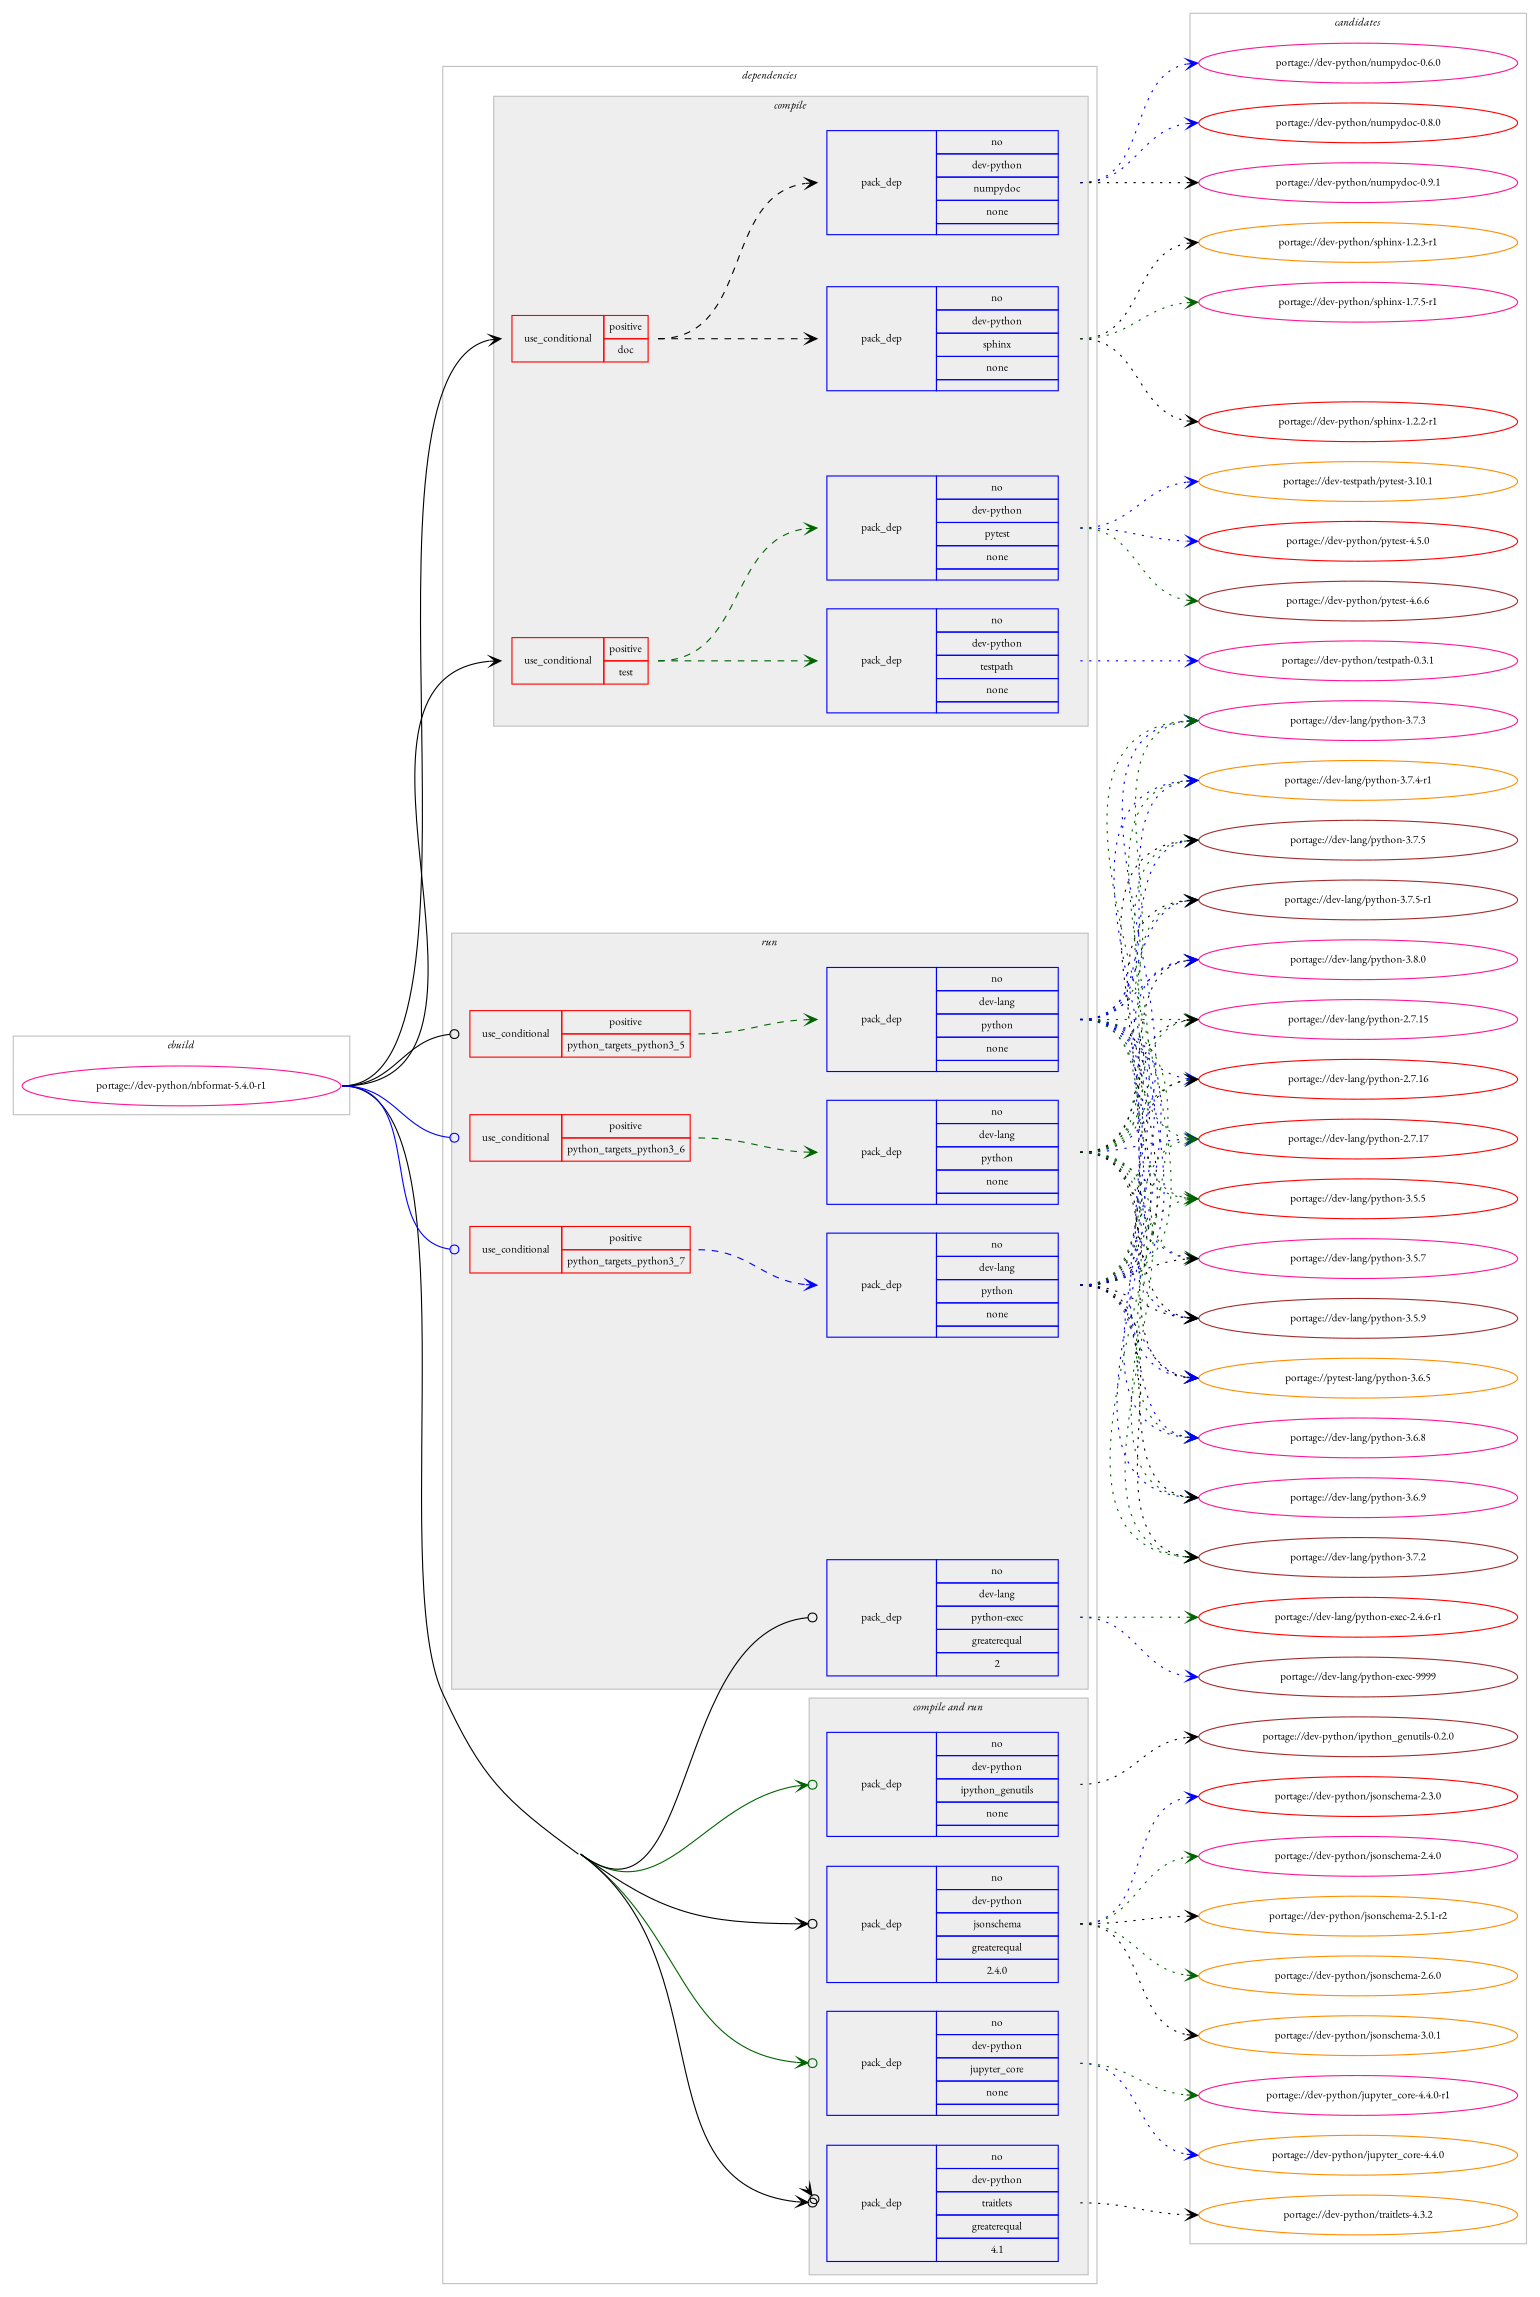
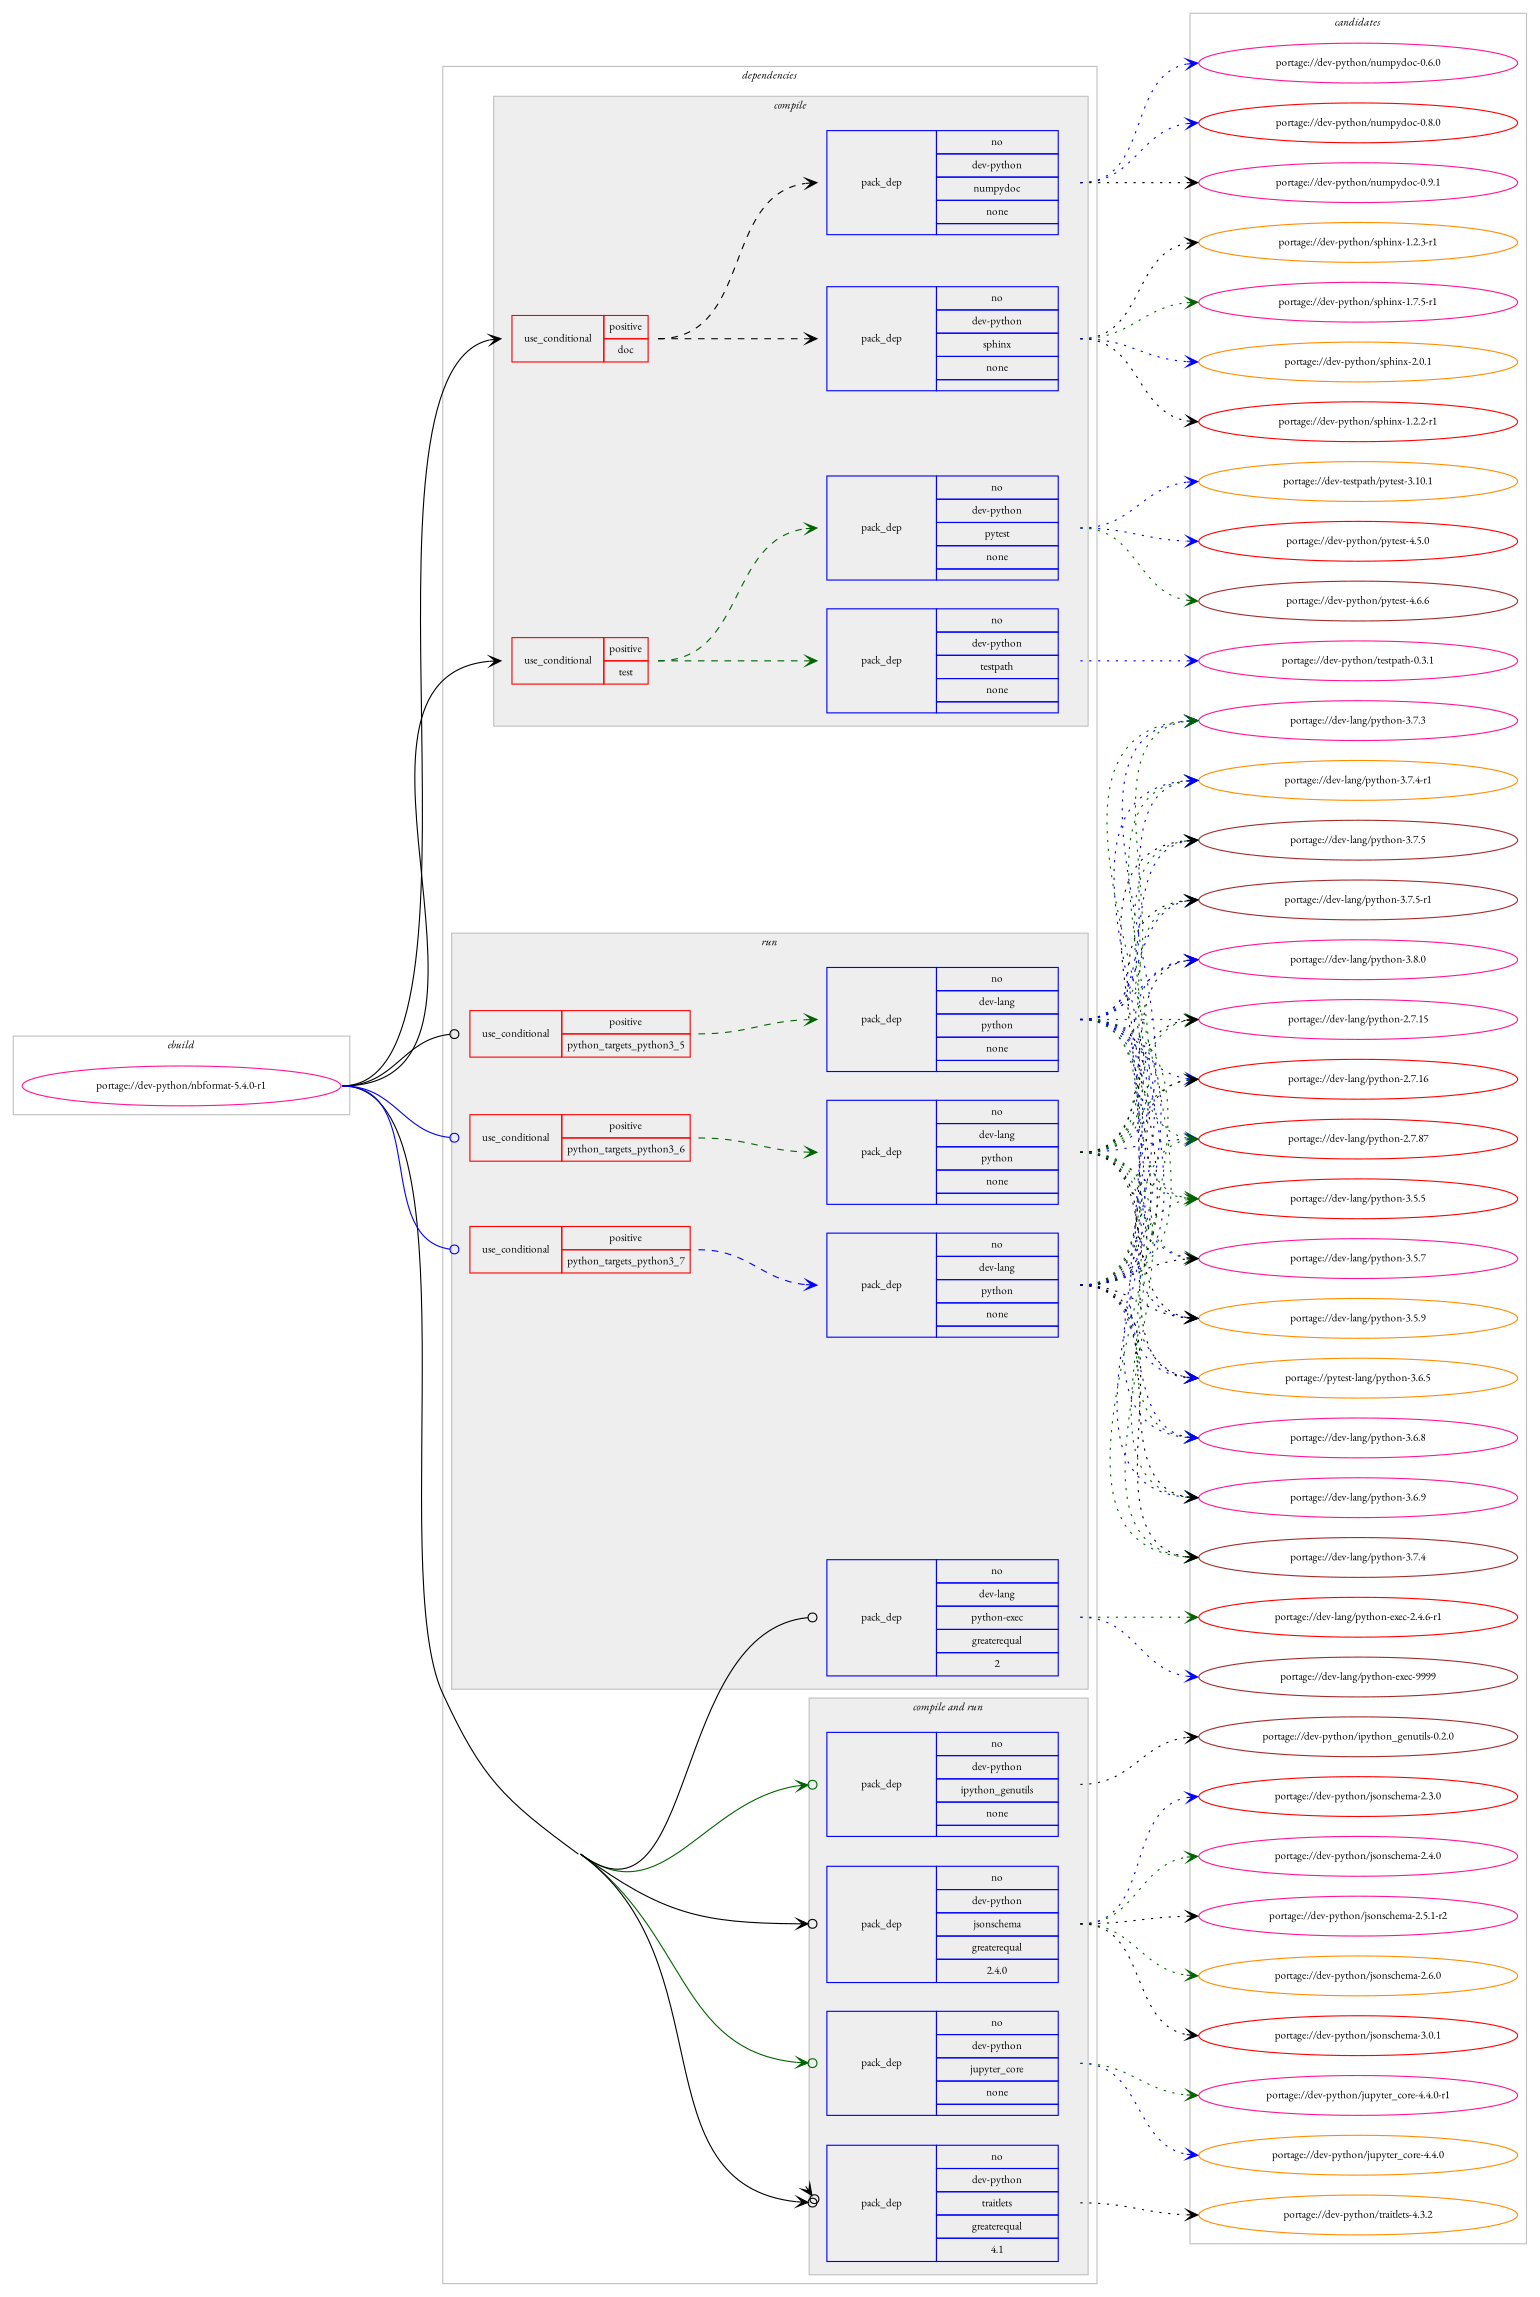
node "portage://dev-python/sphinx-2.0.1": added
node "portage://dev-lang/python-2.7.17": label "portage://dev-lang/python-2.7.17" -> "portage://dev-lang/python-2.7.87"
node "portage://dev-lang/python-3.5.9": color brown -> darkorange
node "portage://dev-lang/python-3.7.2": label "portage://dev-lang/python-3.7.2" -> "portage://dev-lang/python-3.7.4"
node "portage://dev-python/jsonschema-2.5.1-r2": color darkorange -> deeppink
node "portage://dev-python/jsonschema-3.0.1": color darkorange -> red
